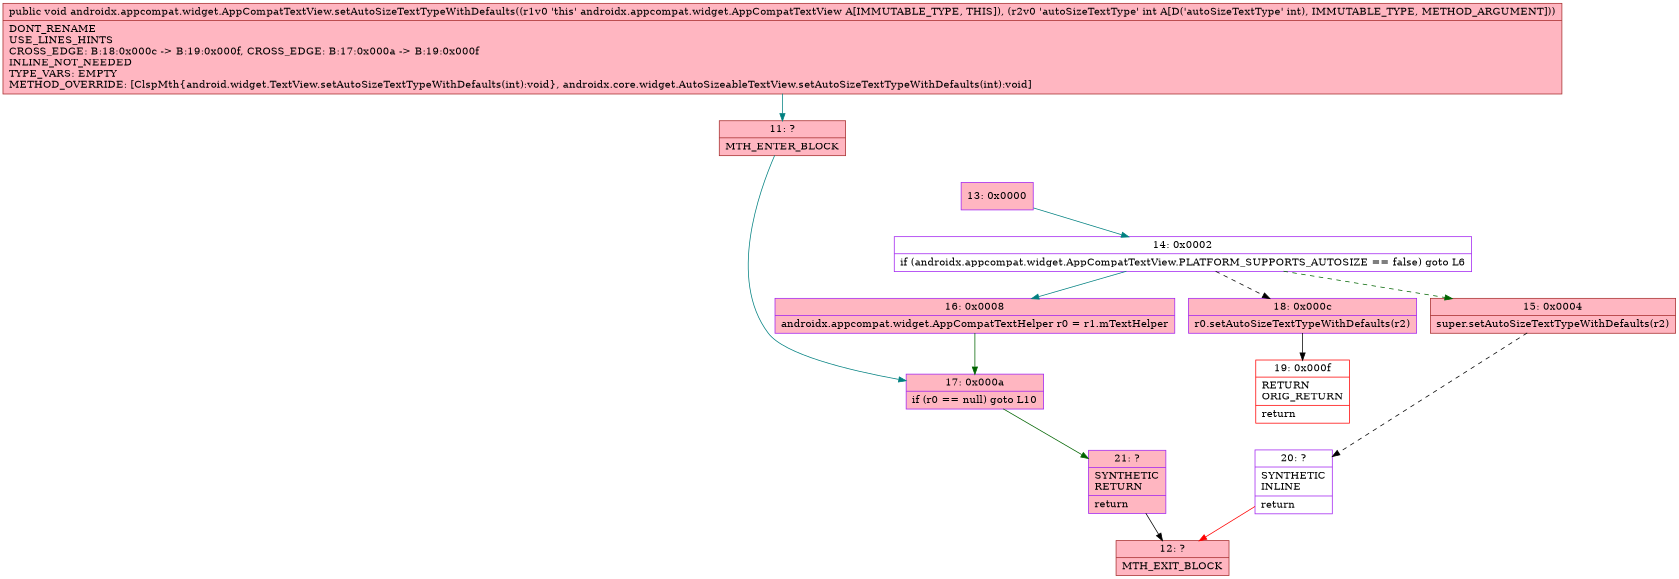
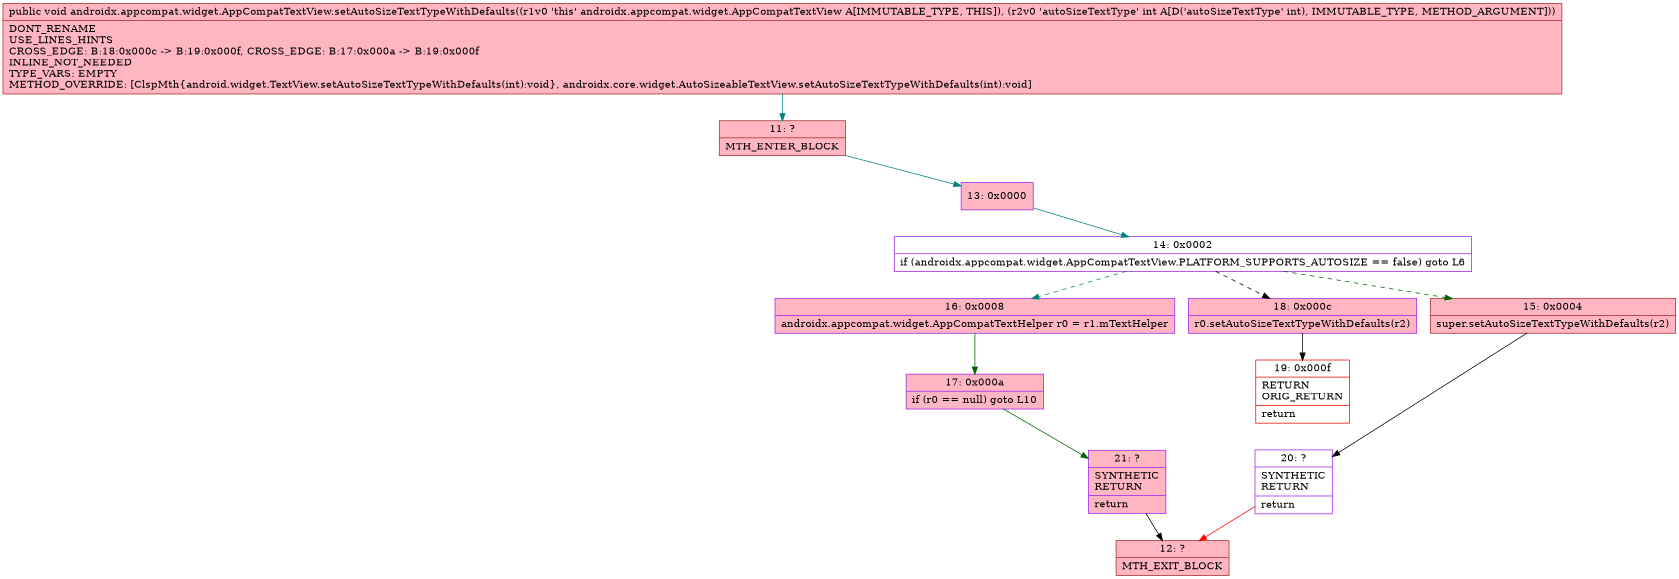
edge "14: 0x0002" -> "16: 0x0008": style solid -> dashed
edge "11: ?" -> "17: 0x000a": now "11: ?" -> "13: 0x0000"
edge "15: 0x0004" -> "20: ?": style dashed -> solid
node "20: ?": text "INLINE" -> "RETURN"
